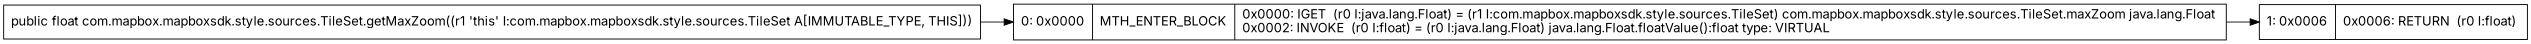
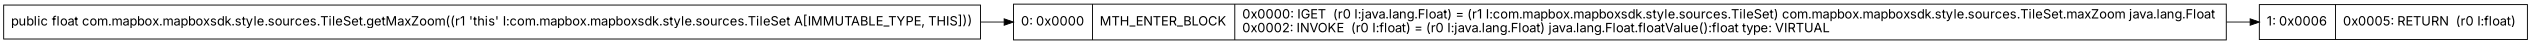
node "1: 0x0006": text "0x0006: RETURN  (r0 I:float)" -> "0x0005: RETURN  (r0 I:float)"
